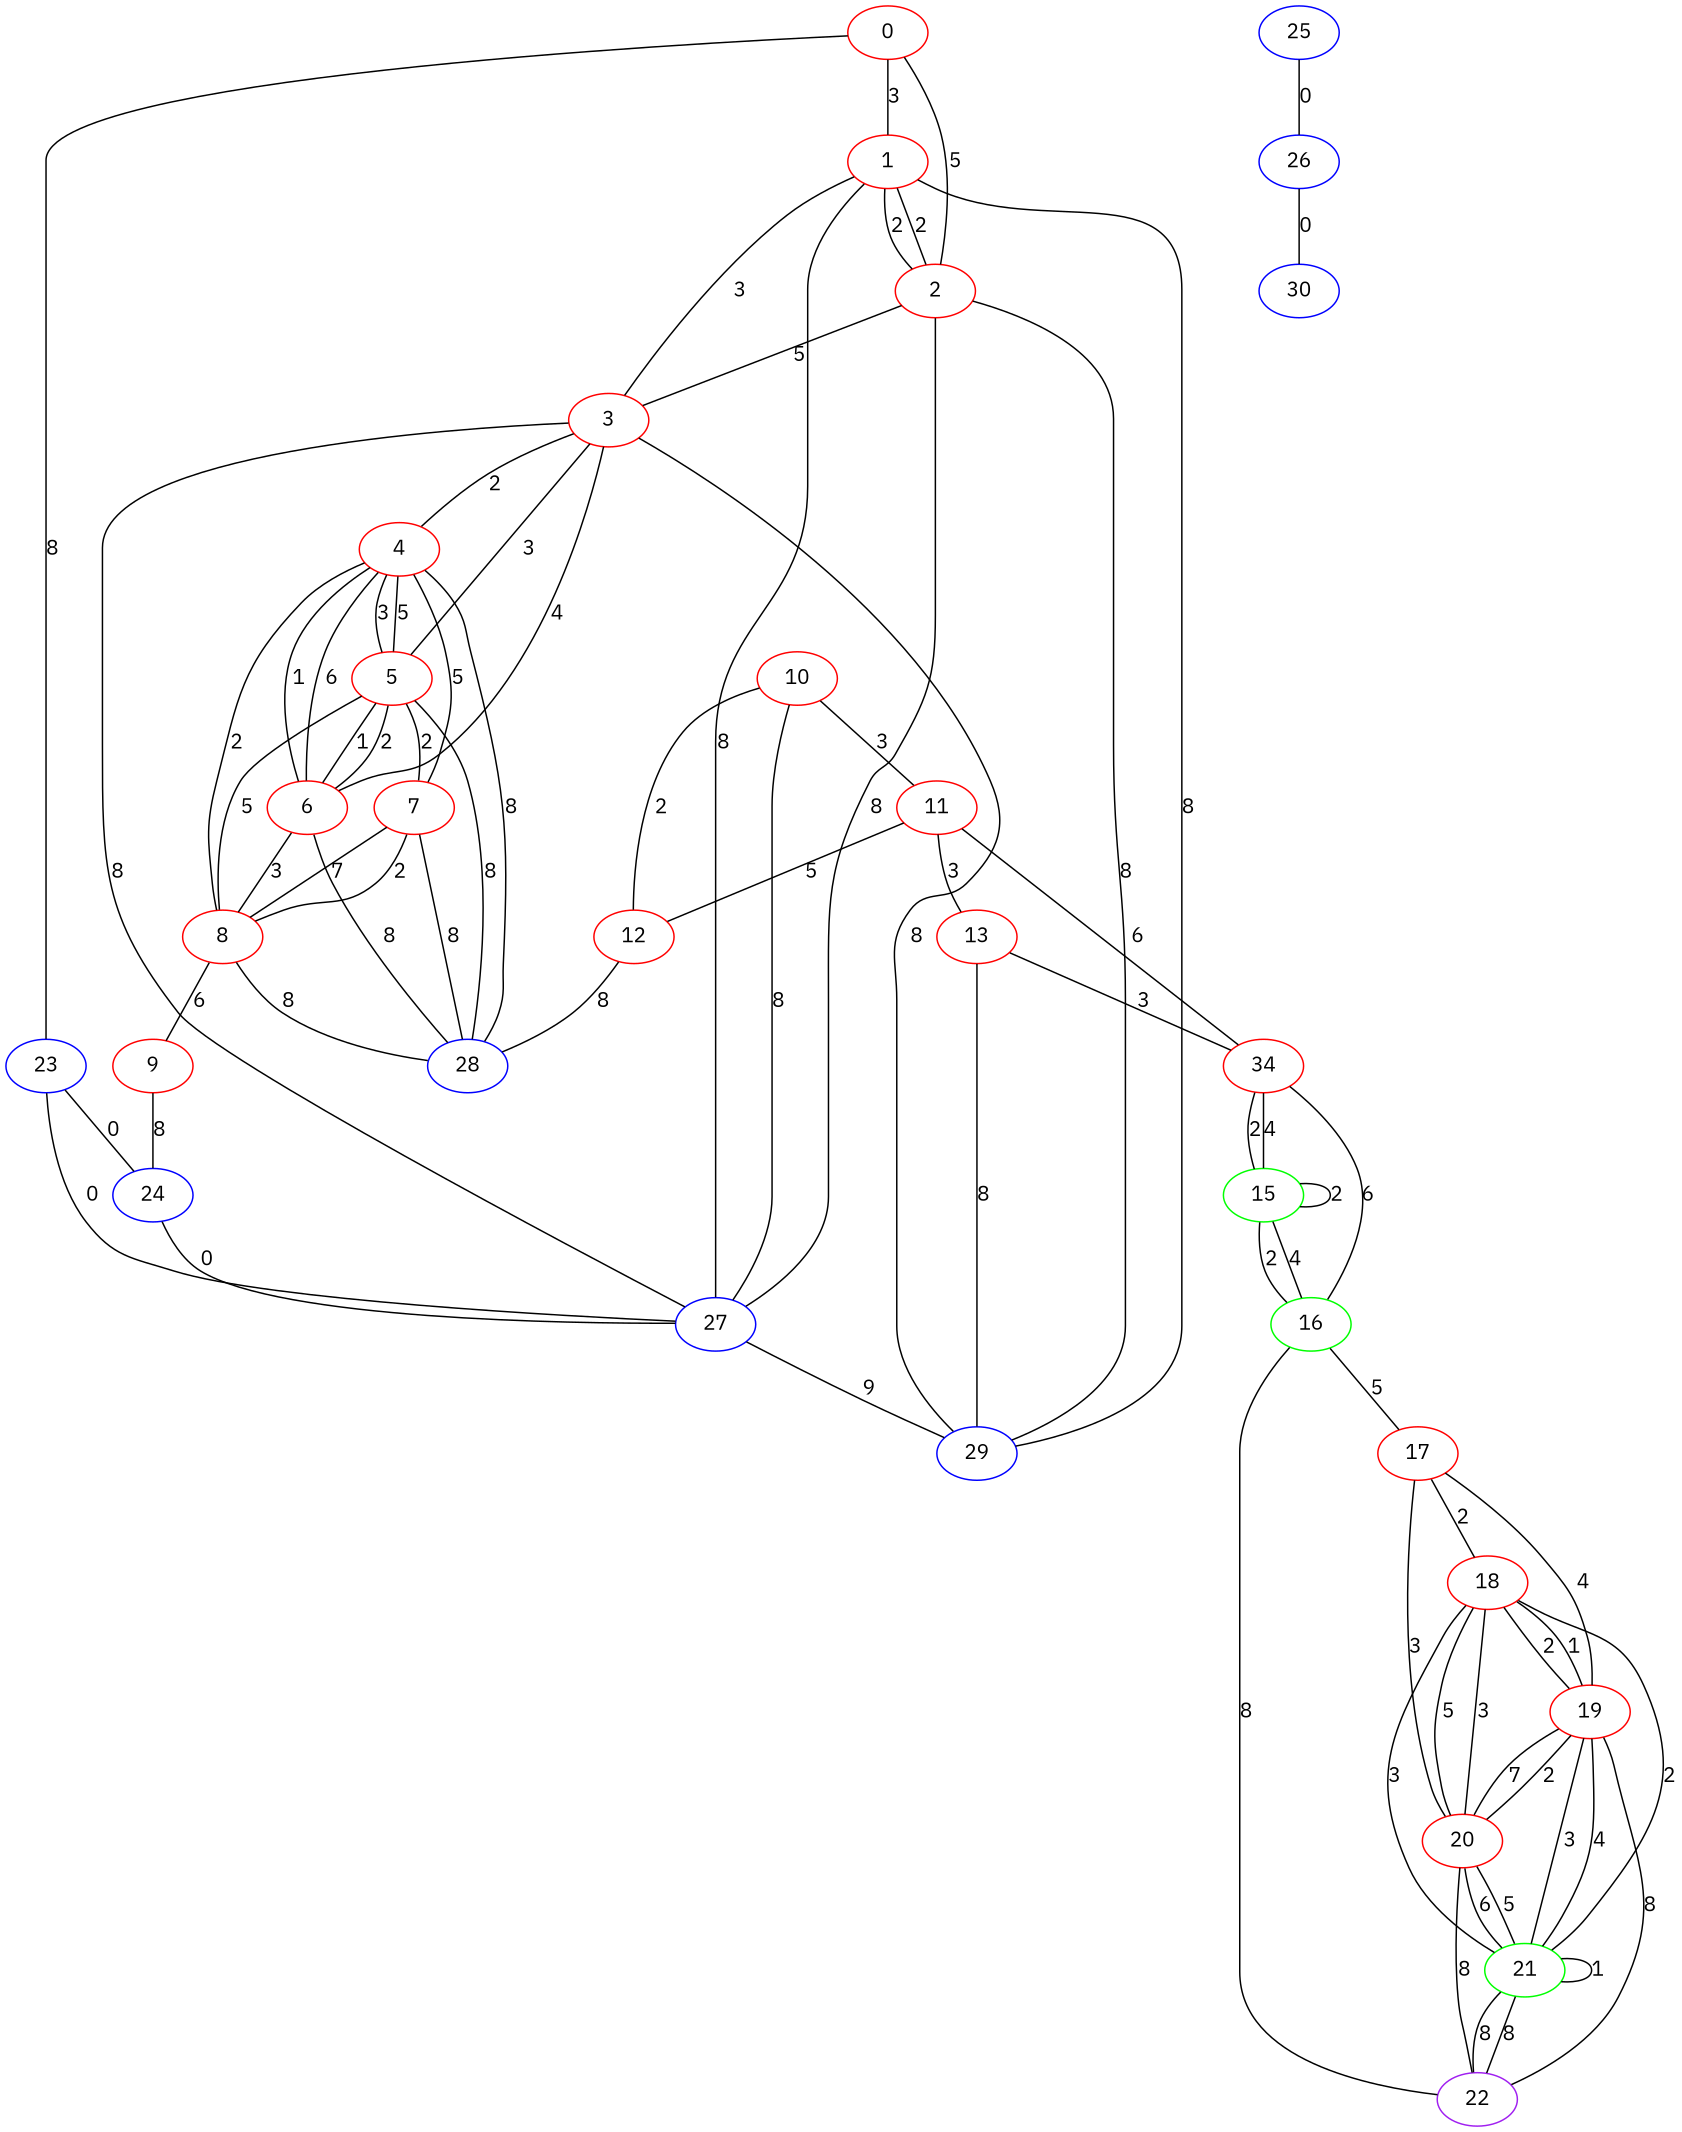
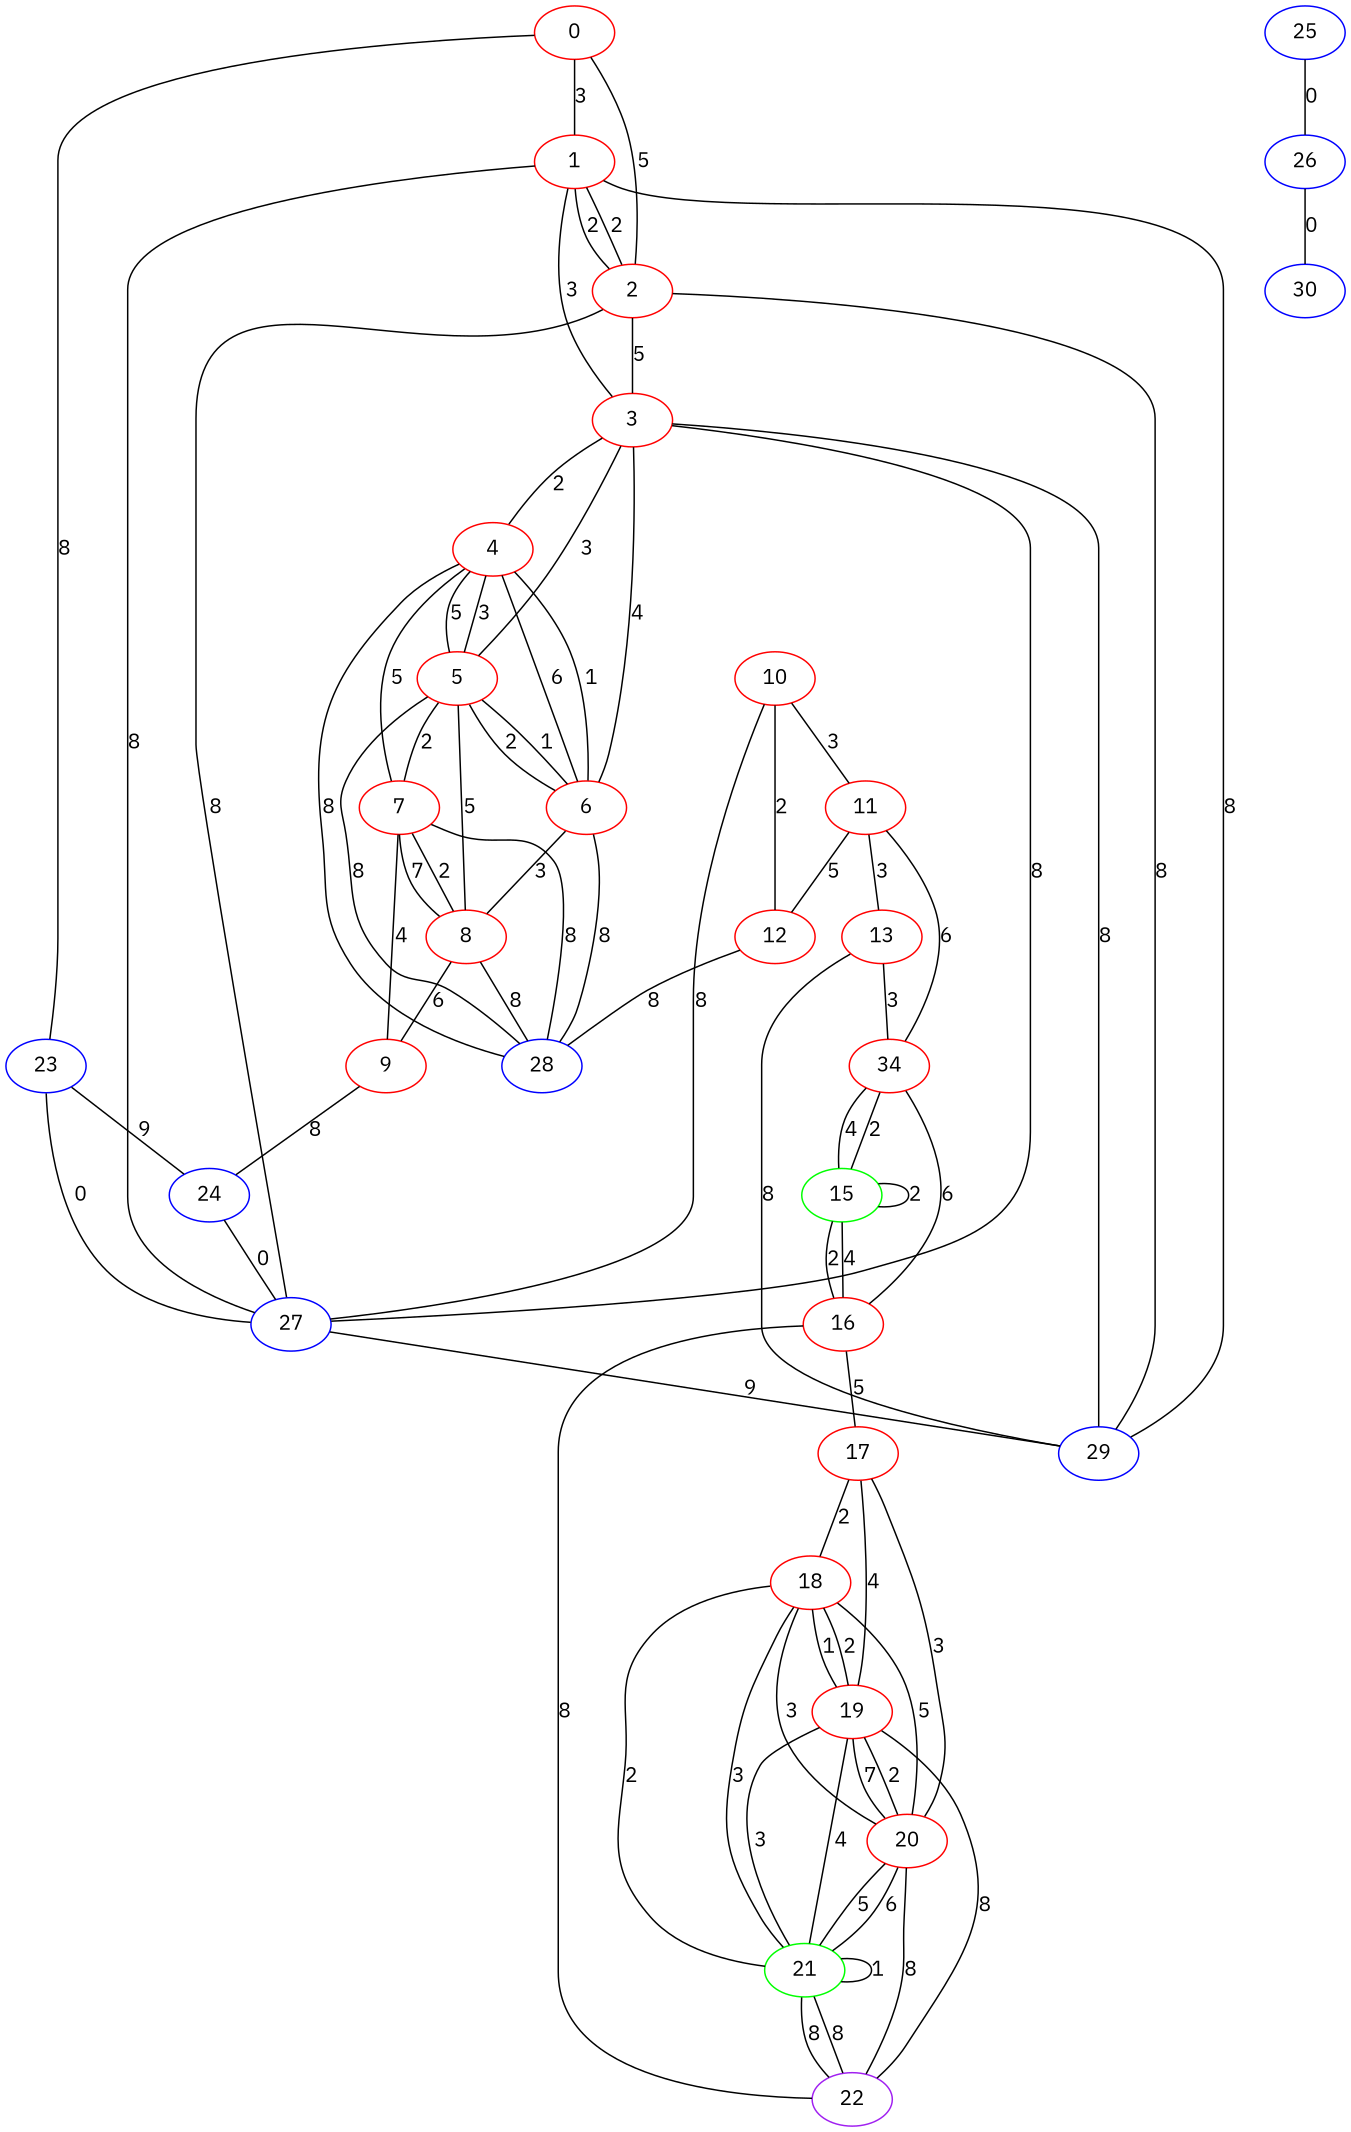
edge "4" -- "8": removed, label "2"
edge "7" -- "9": added, label "4"
edge "23" -- "24": label "0" -> "9"
node "16": color green -> red
